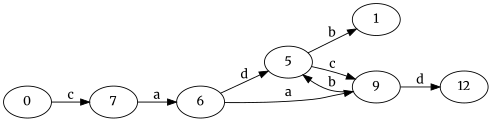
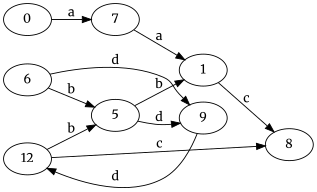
edge "5" -> "9": label "c" -> "d"
edge "6" -> "5": label "d" -> "b"
edge "9" -> "5": now "12" -> "5"
edge "6" -> "9": label "a" -> "d"
edge "0" -> "7": label "c" -> "a"
edge "7" -> "6": now "7" -> "1"
node "8": added
